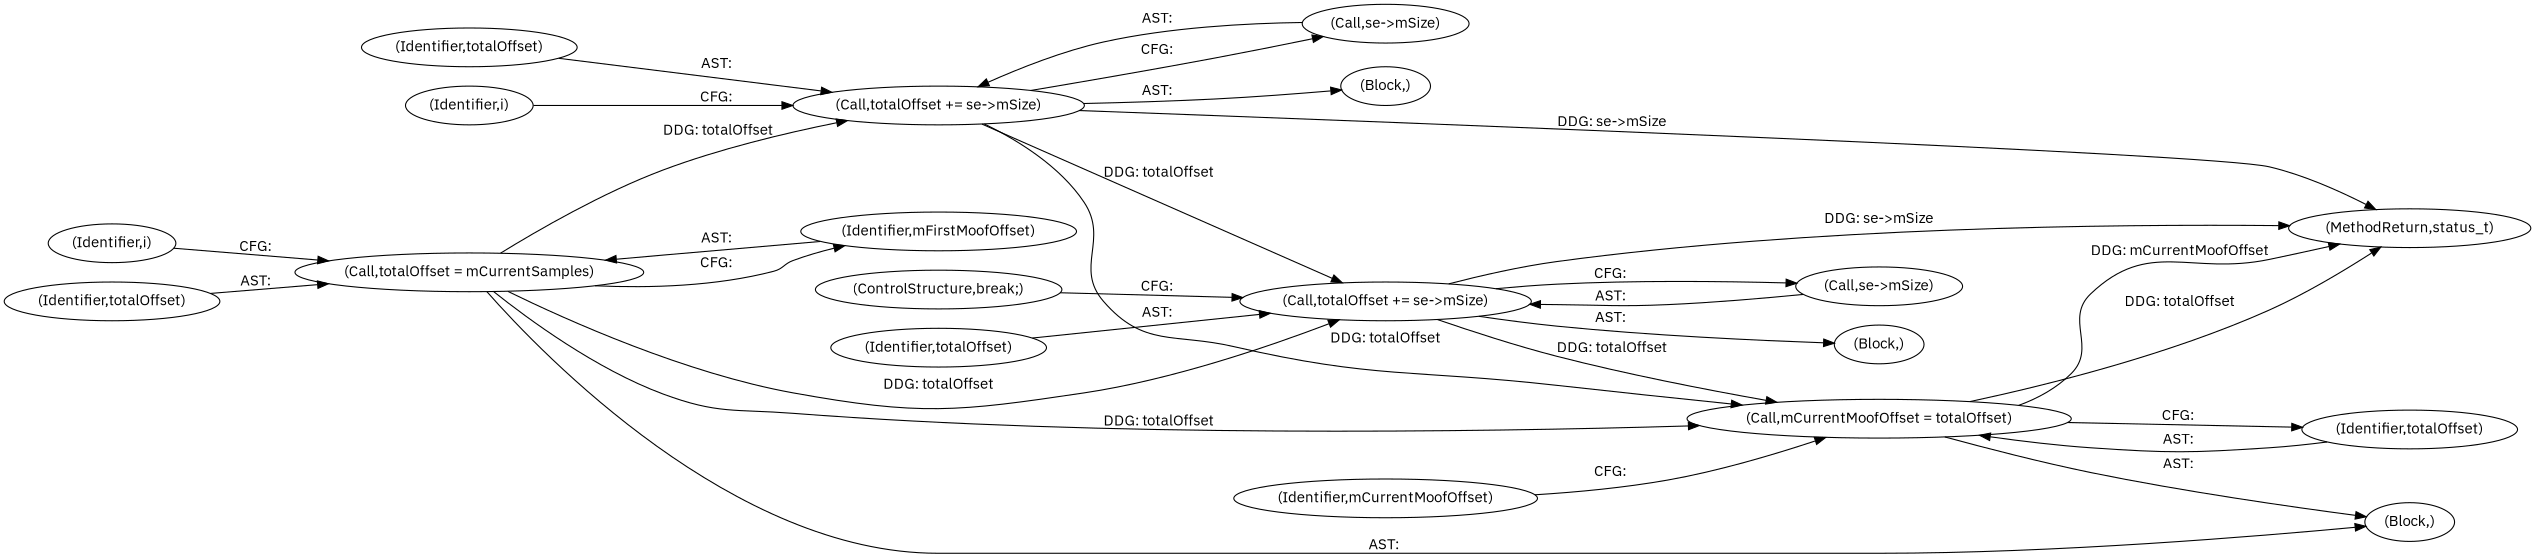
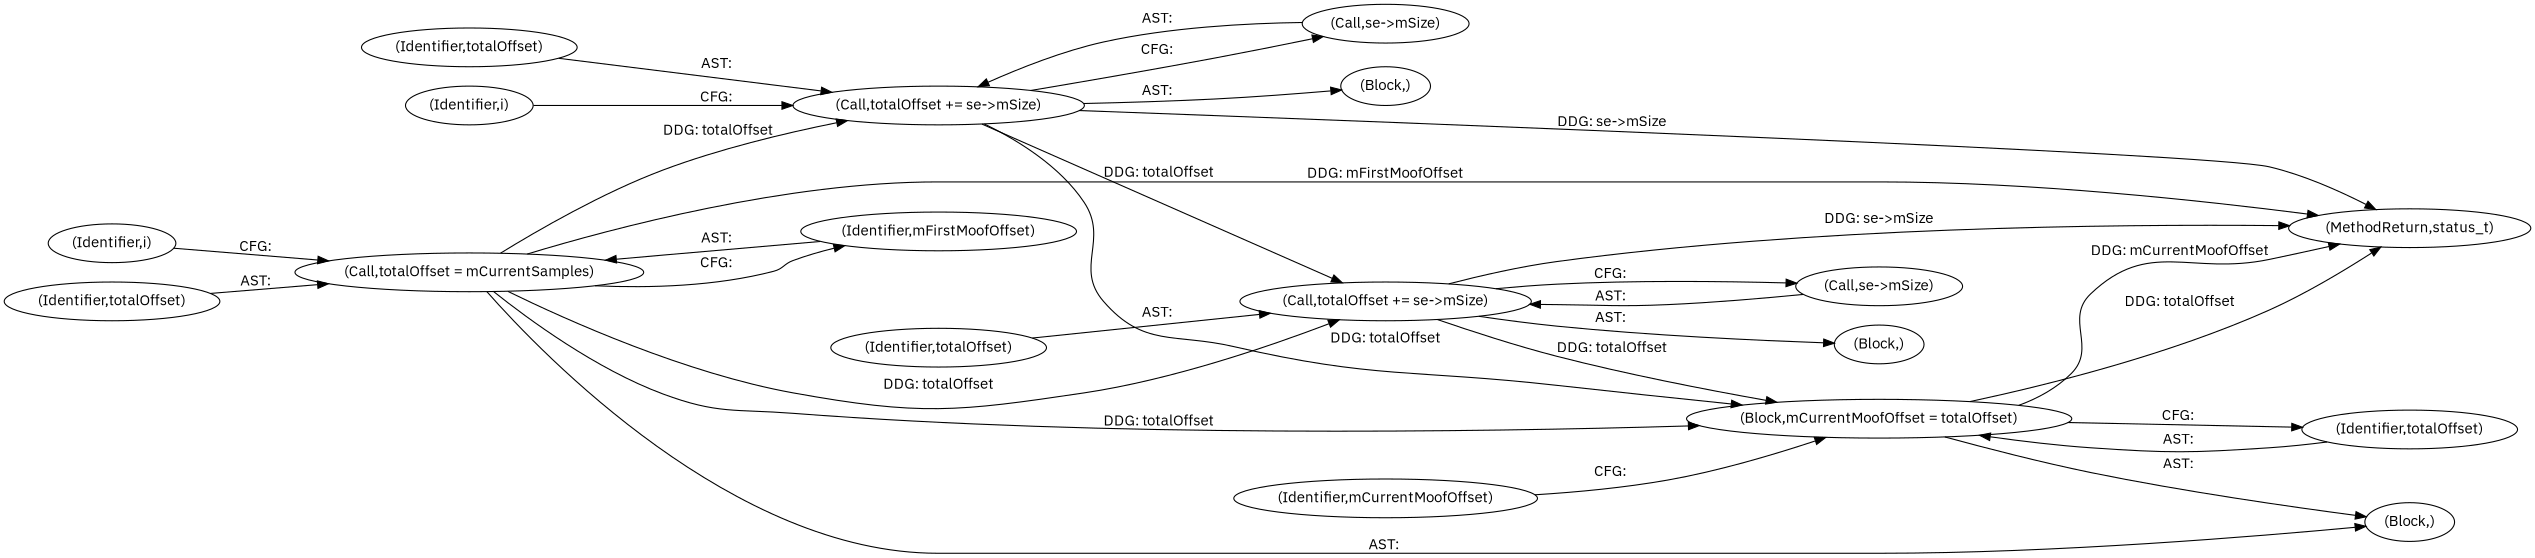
edge "(Call,totalOffset = mCurrentSamples)" -> "(MethodReturn,status_t)": added, label "DDG: mFirstMoofOffset"
node "(ControlStructure,break;)": removed
node "(Call,mCurrentMoofOffset = totalOffset)": label "(Call,mCurrentMoofOffset = totalOffset)" -> "(Block,mCurrentMoofOffset = totalOffset)"
